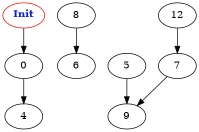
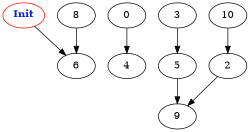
node "12": label "12" -> "10"
node "3": added
edge "Init" -> "0": now "Init" -> "6"
node "7": label "7" -> "2"
